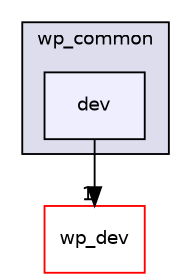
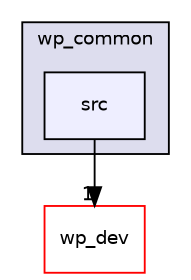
node "dev": label "dev" -> "src"
